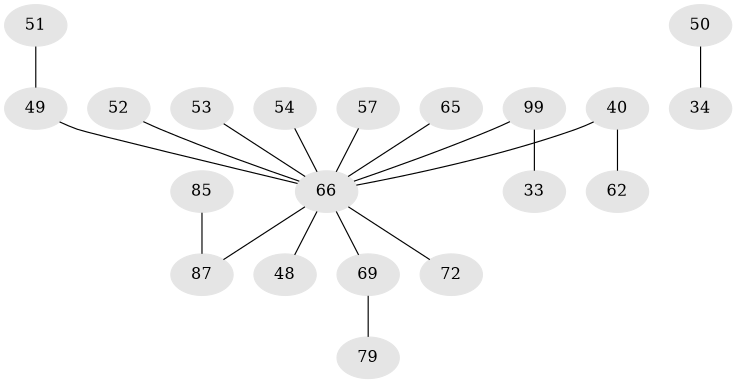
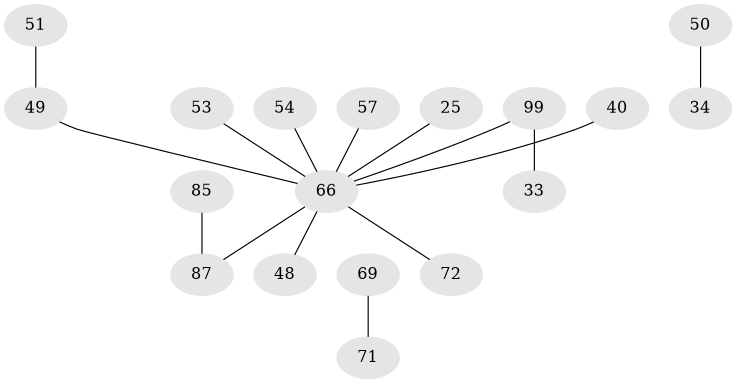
node "52": removed
node "65": label "65" -> "25"
node "62": removed
edge "66" -- "69": removed
node "79": label "79" -> "71"
